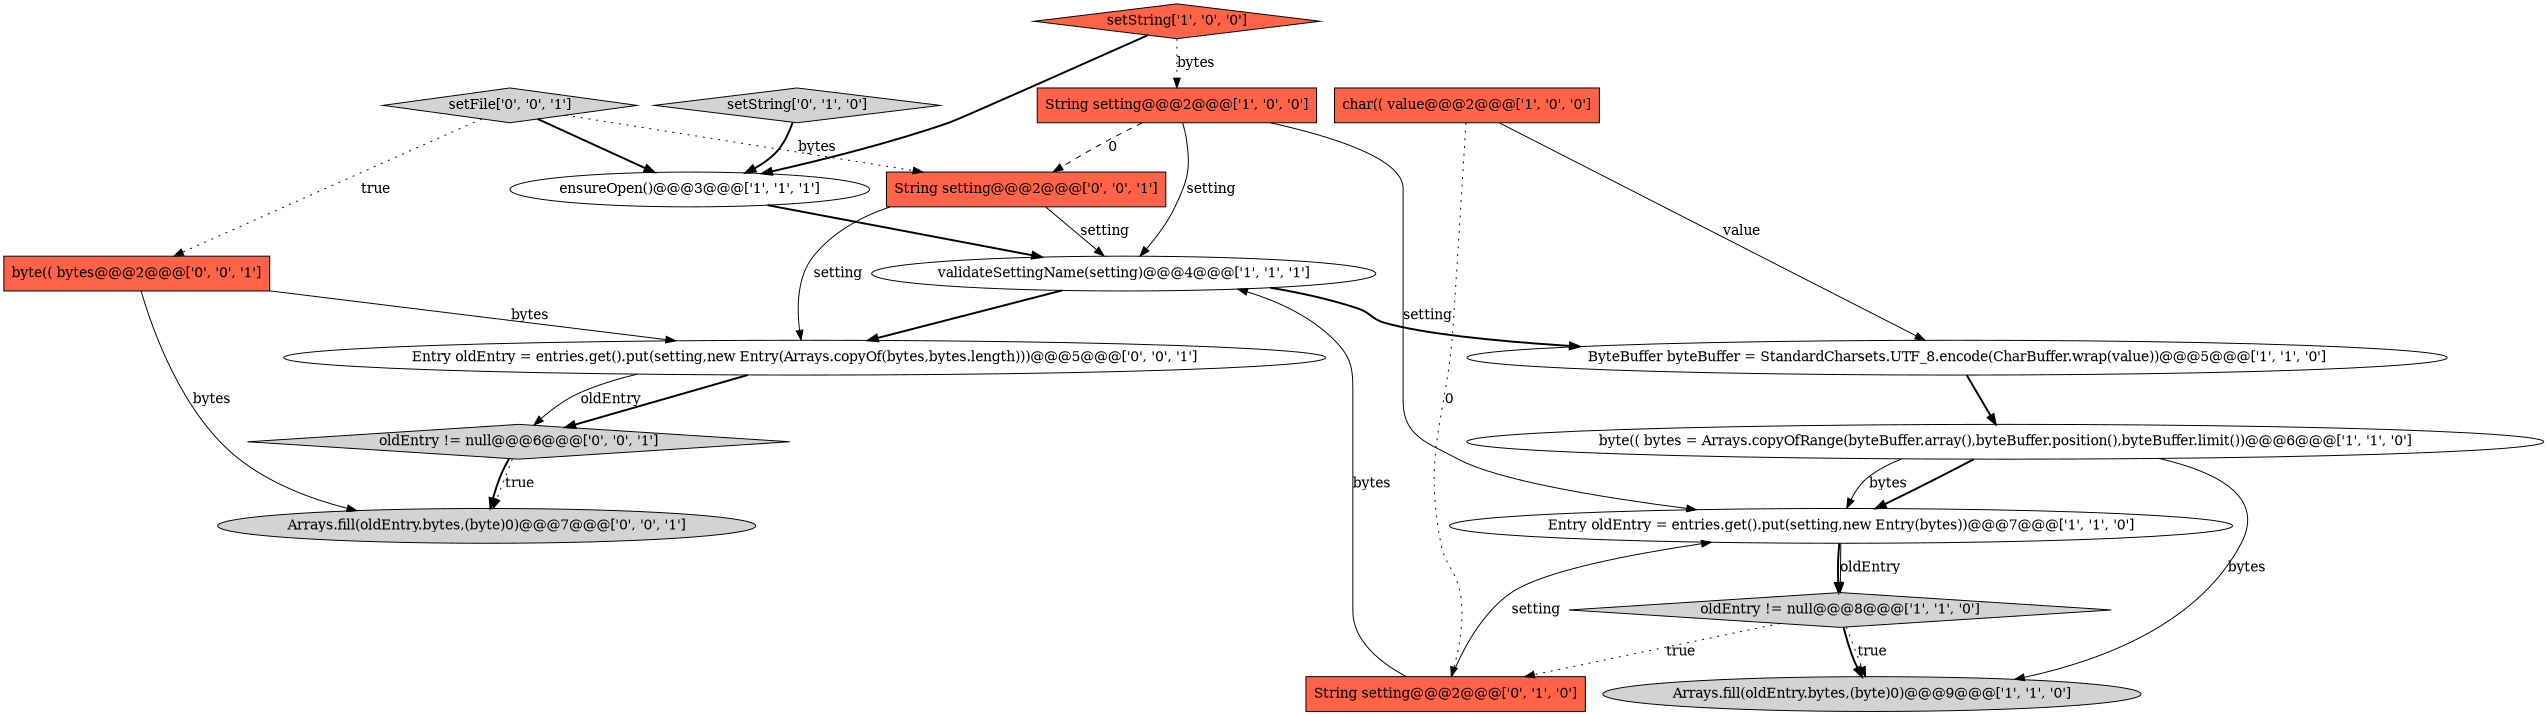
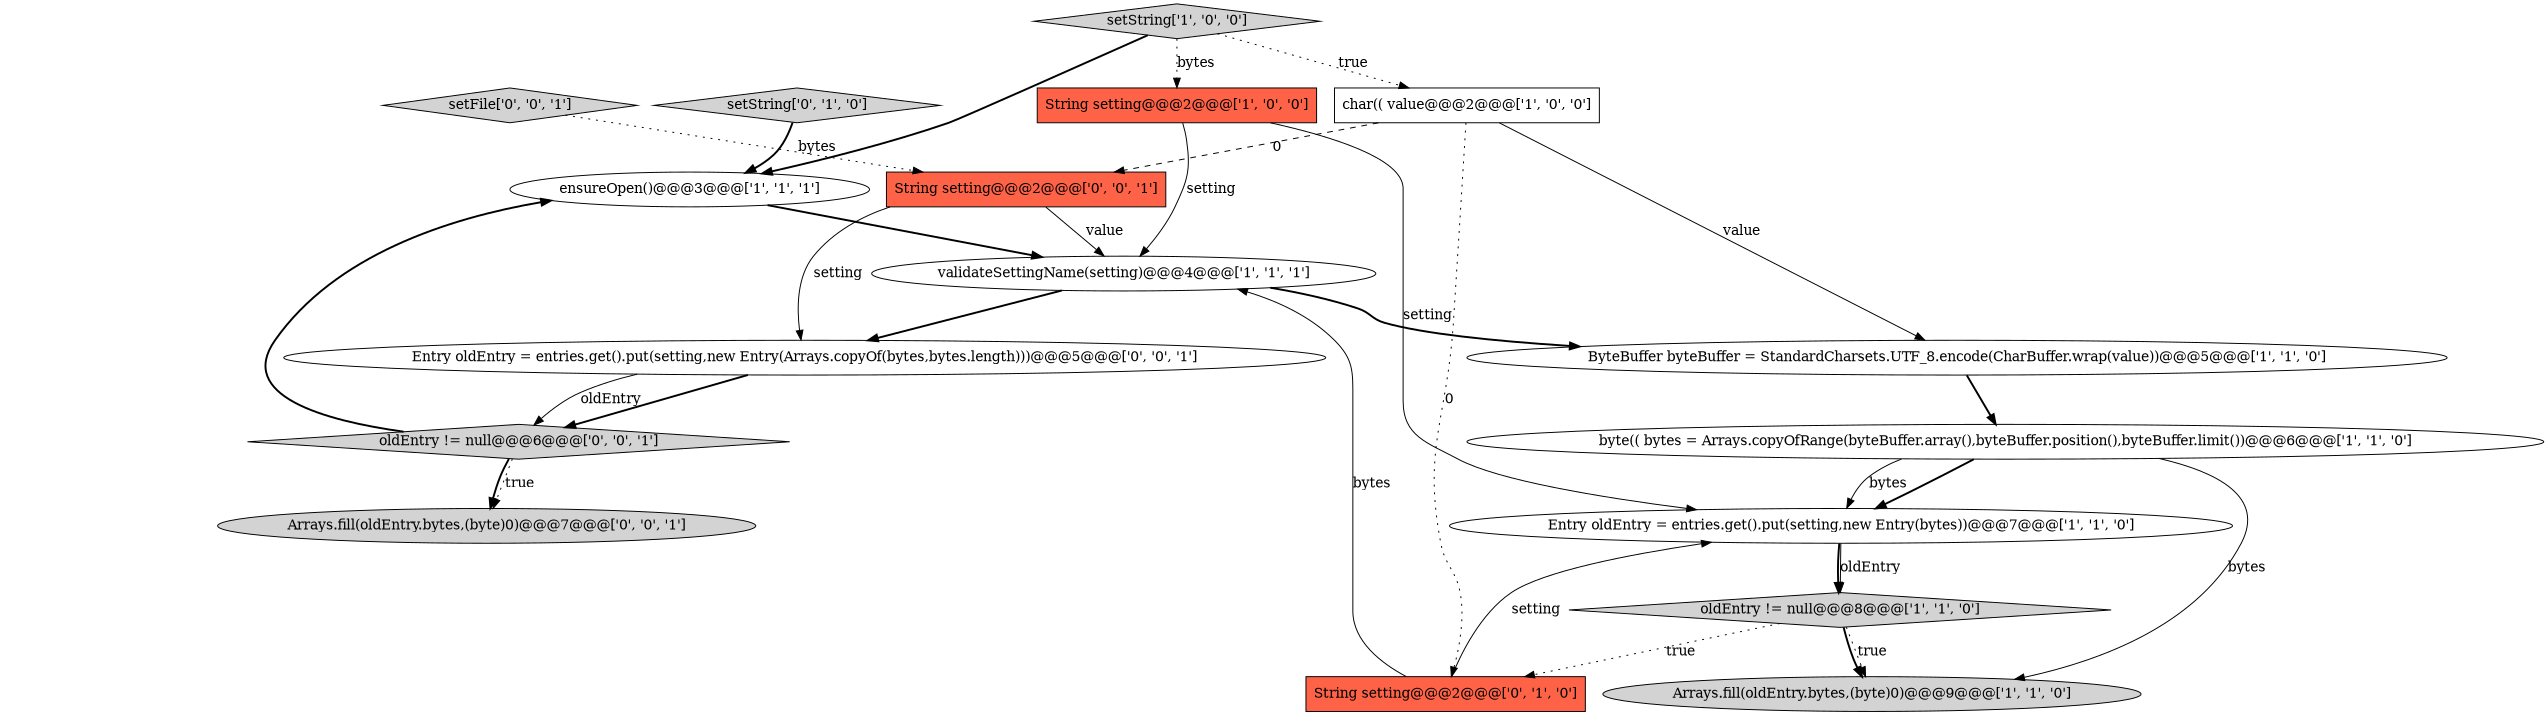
node "setString['1', '0', '0']": fillcolor tomato -> lightgray
edge "setString['1', '0', '0']" -> "char(( value@@@2@@@['1', '0', '0']": added, label "true"
node "char(( value@@@2@@@['1', '0', '0']": fillcolor tomato -> white
edge "setFile['0', '0', '1']" -> "ensureOpen()@@@3@@@['1', '1', '1']": now "oldEntry != null@@@6@@@['0', '0', '1']" -> "ensureOpen()@@@3@@@['1', '1', '1']"
edge "String setting@@@2@@@['1', '0', '0']" -> "String setting@@@2@@@['0', '0', '1']": now "char(( value@@@2@@@['1', '0', '0']" -> "String setting@@@2@@@['0', '0', '1']"
edge "String setting@@@2@@@['0', '0', '1']" -> "validateSettingName(setting)@@@4@@@['1', '1', '1']": label "setting" -> "value"
node "byte(( bytes@@@2@@@['0', '0', '1']": removed
